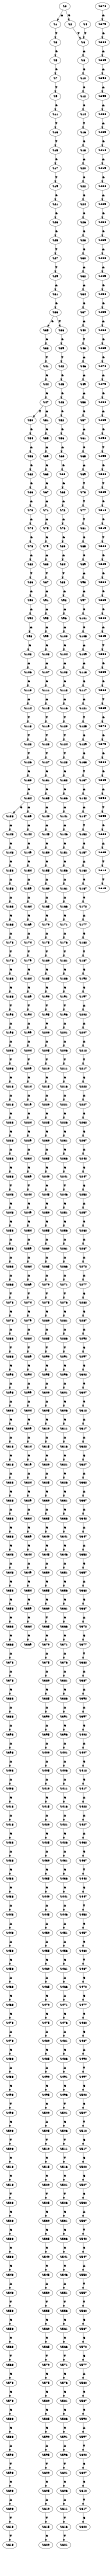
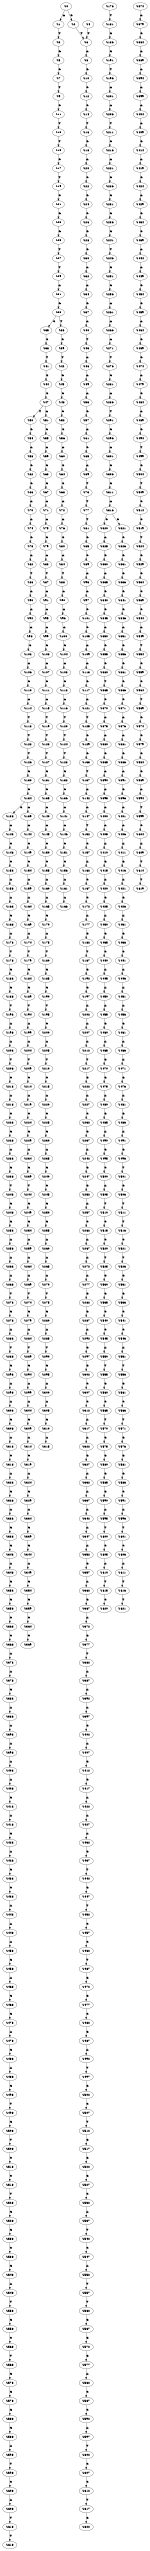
node "S171": removed
edge "S315" -> "S320": now "S316" -> "S320"
